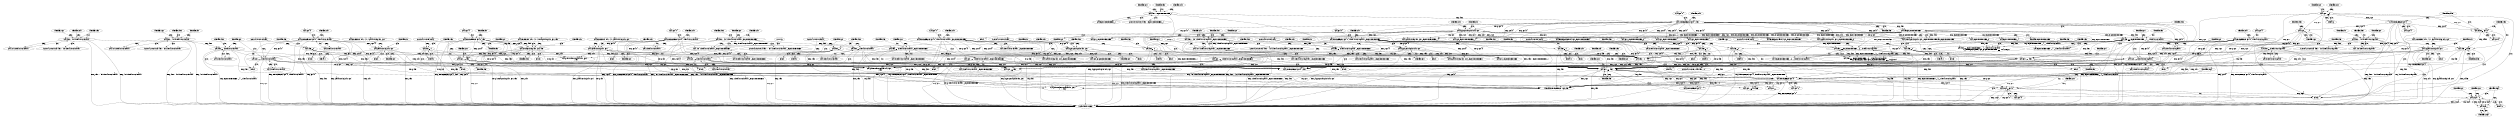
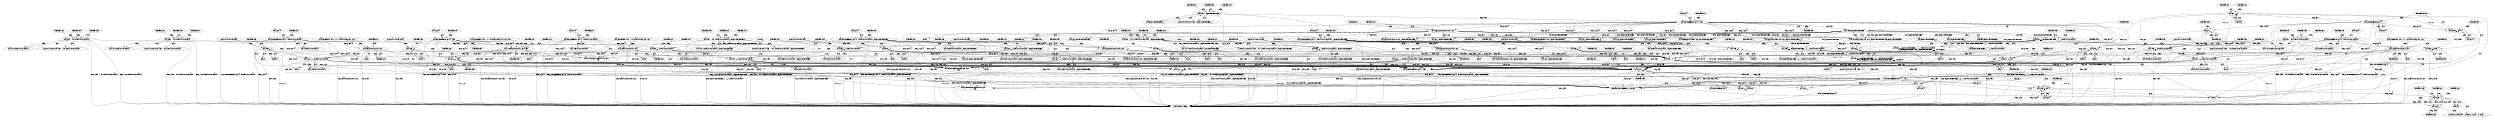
edge "(Call,tptr += sizeof(struct in6_addr))" -> "(MethodReturn,RET)": added, label "DDG: tptr"
node "(ControlStructure,for (/*nothing*/; snpa > 0; snpa--))": added
